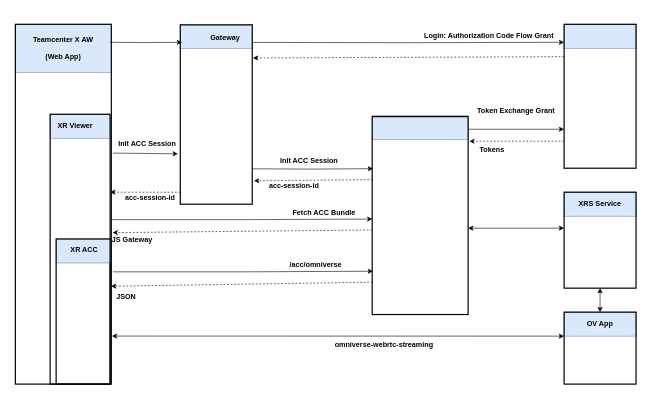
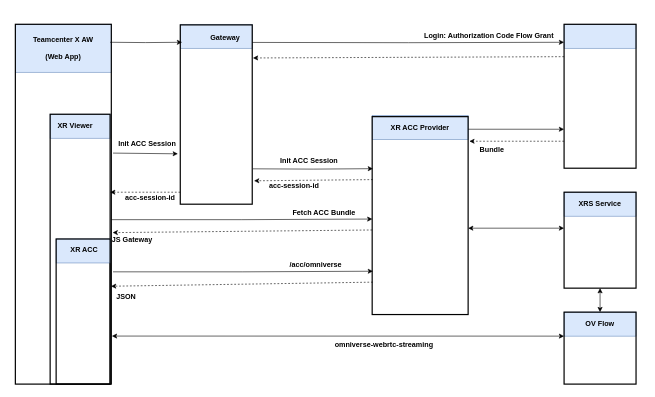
node "Token Exchange Grant": removed
node "XR ACC Provider": added
node "Tokens": label "Tokens" -> "Bundle"
node "OV App": label "OV App" -> "OV Flow"
